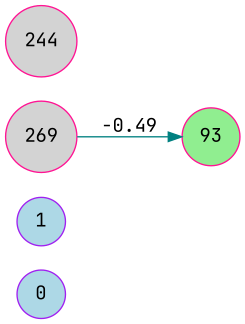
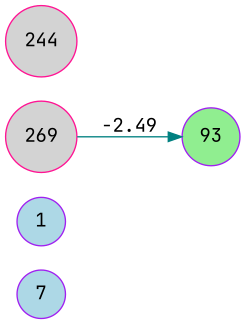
edge "269" -> "93": label "-0.49" -> "-2.49"
node "93": color deeppink -> purple
node "0": label "0" -> "7"
